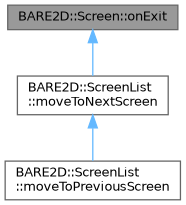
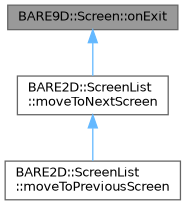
node "BARE2D::Screen::onExit": label "BARE2D::Screen::onExit" -> "BARE9D::Screen::onExit"
